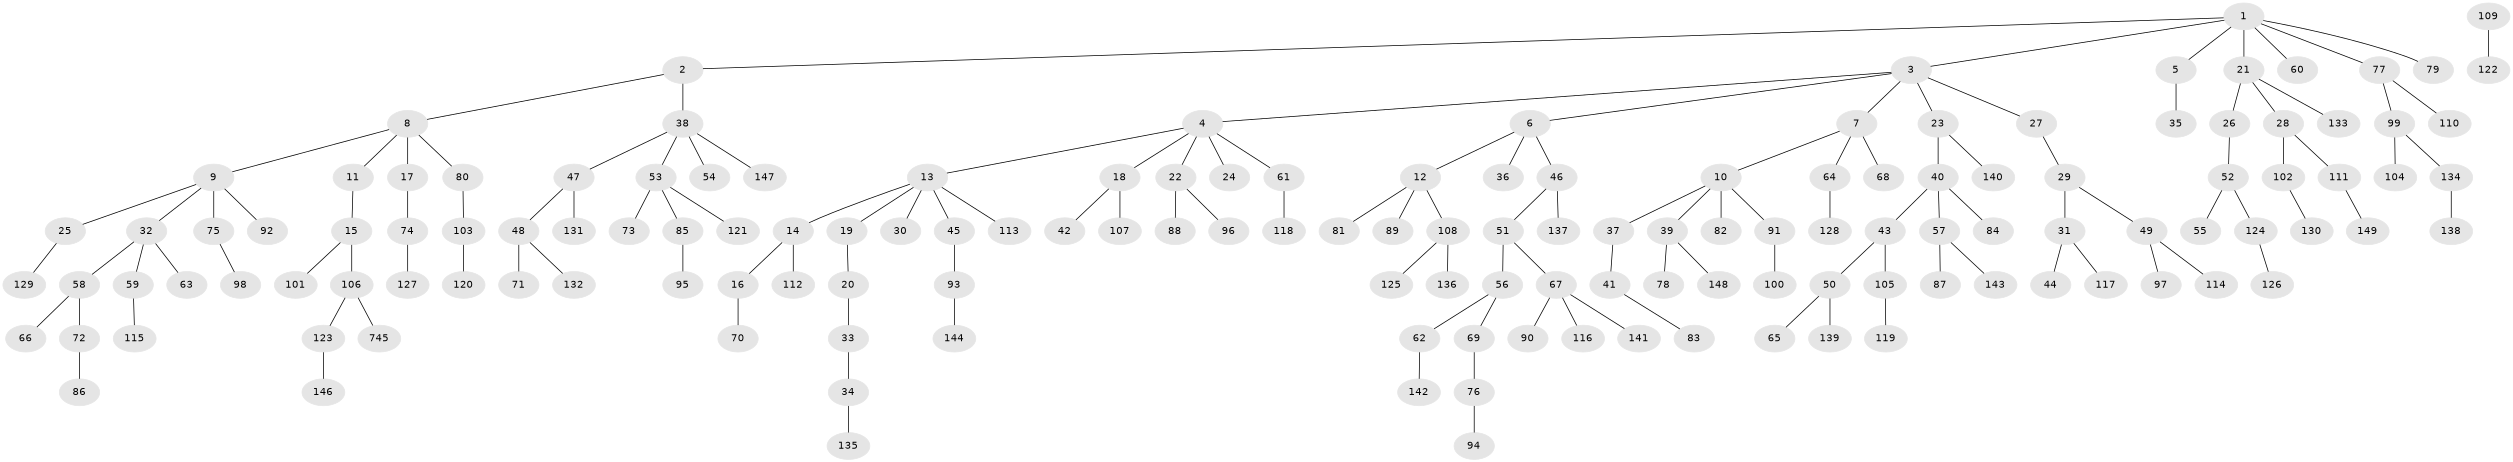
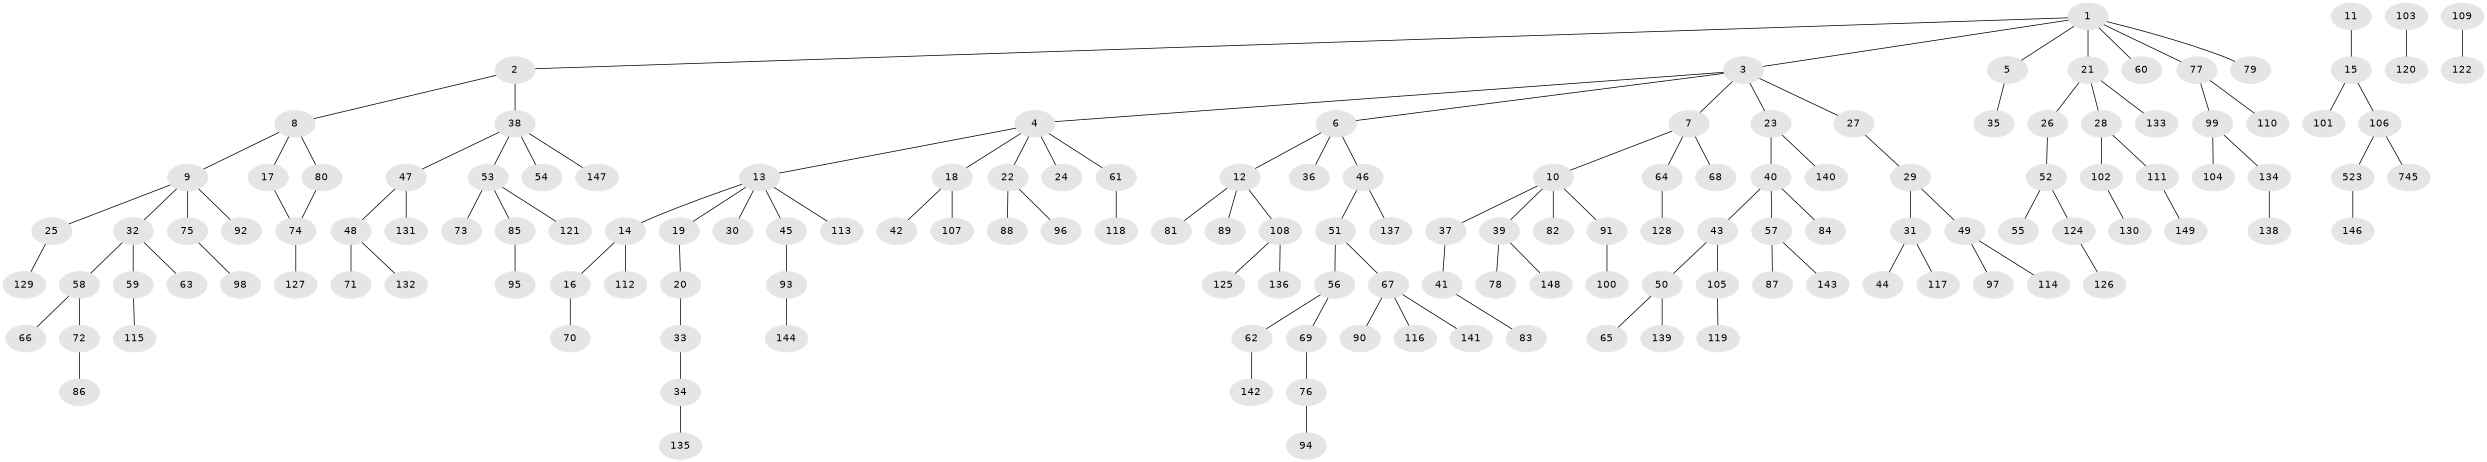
edge "8" -- "11": removed
edge "80" -- "103": now "80" -- "74"
node "123": label "123" -> "523"
